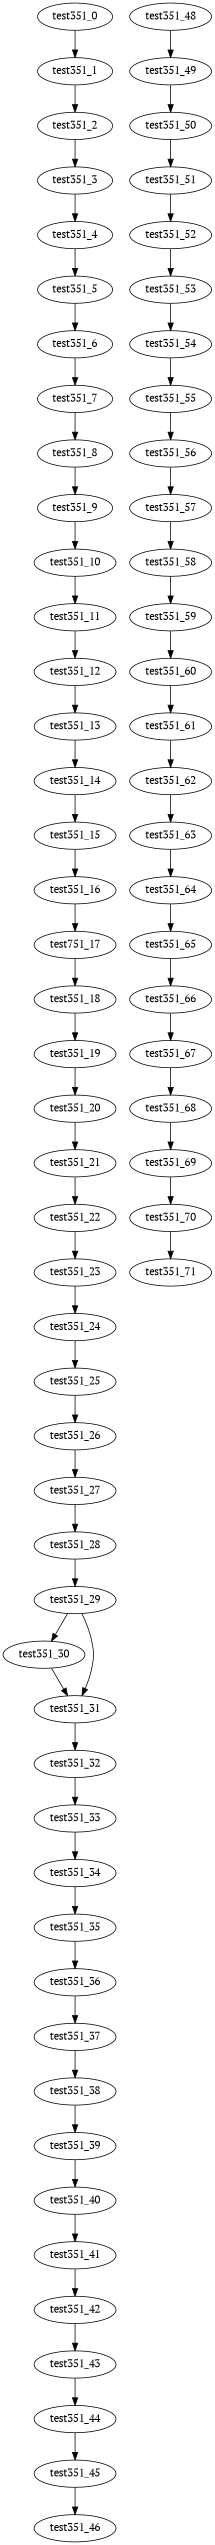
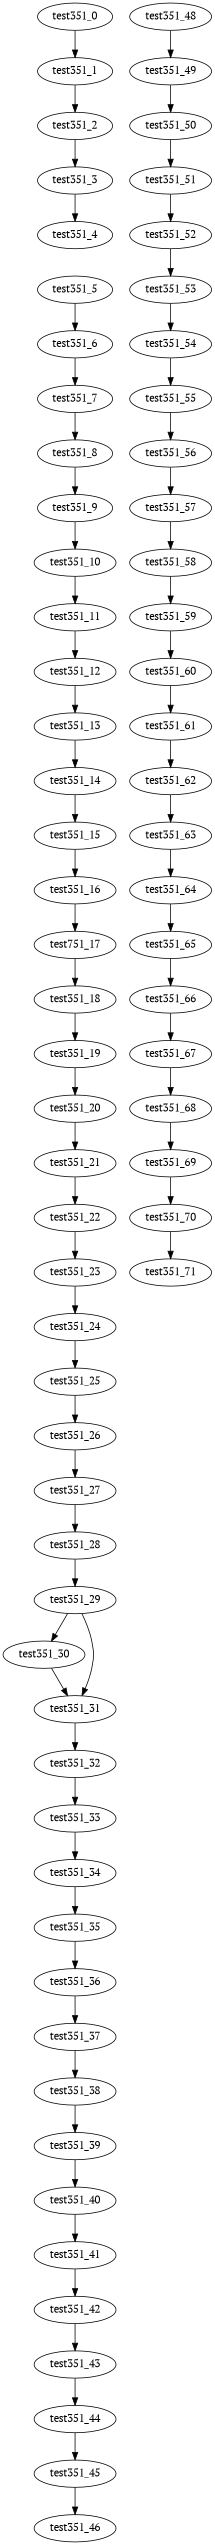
edge "test351_4" -> "test351_5": removed
